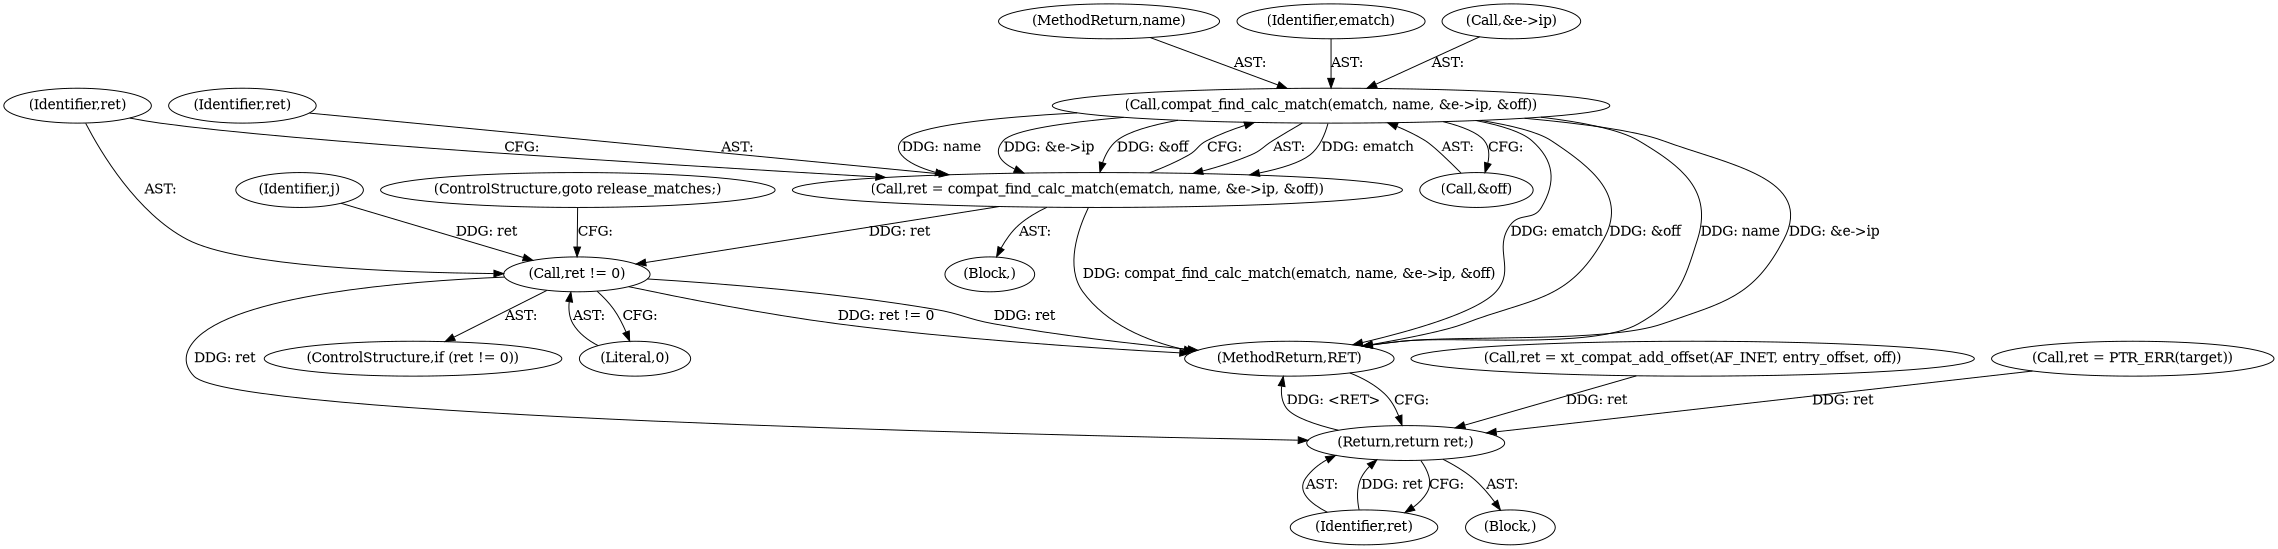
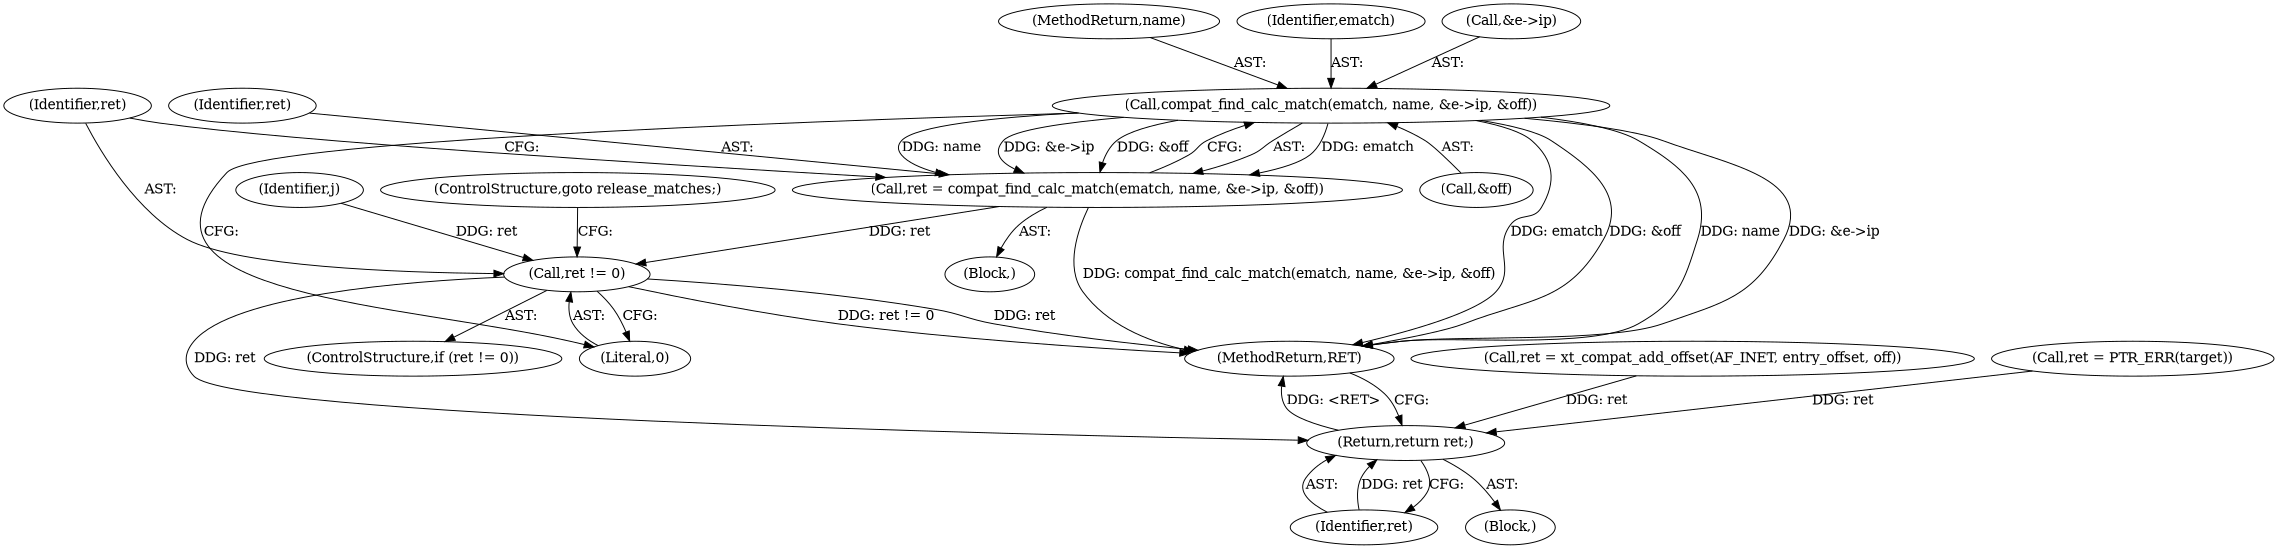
edge "(Call,compat_find_calc_match(ematch, name, &e->ip, &off))" -> "(Call,&off)": now "(Call,compat_find_calc_match(ematch, name, &e->ip, &off))" -> "(Literal,0)"
